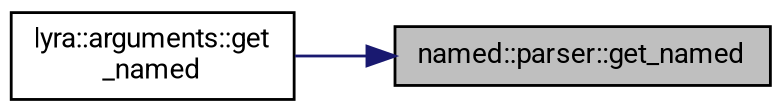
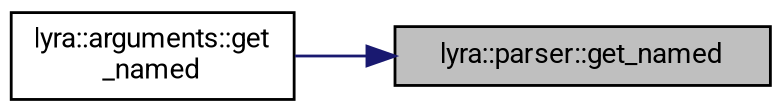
node "named::parser::get_named": label "named::parser::get_named" -> "lyra::parser::get_named"
